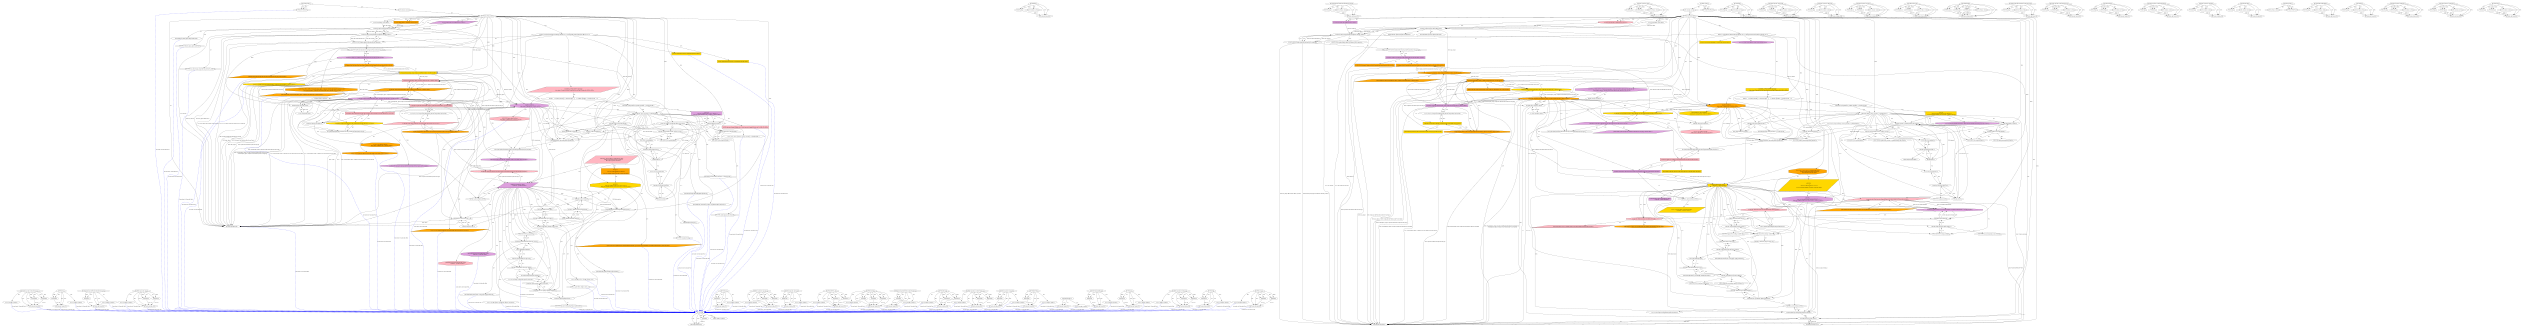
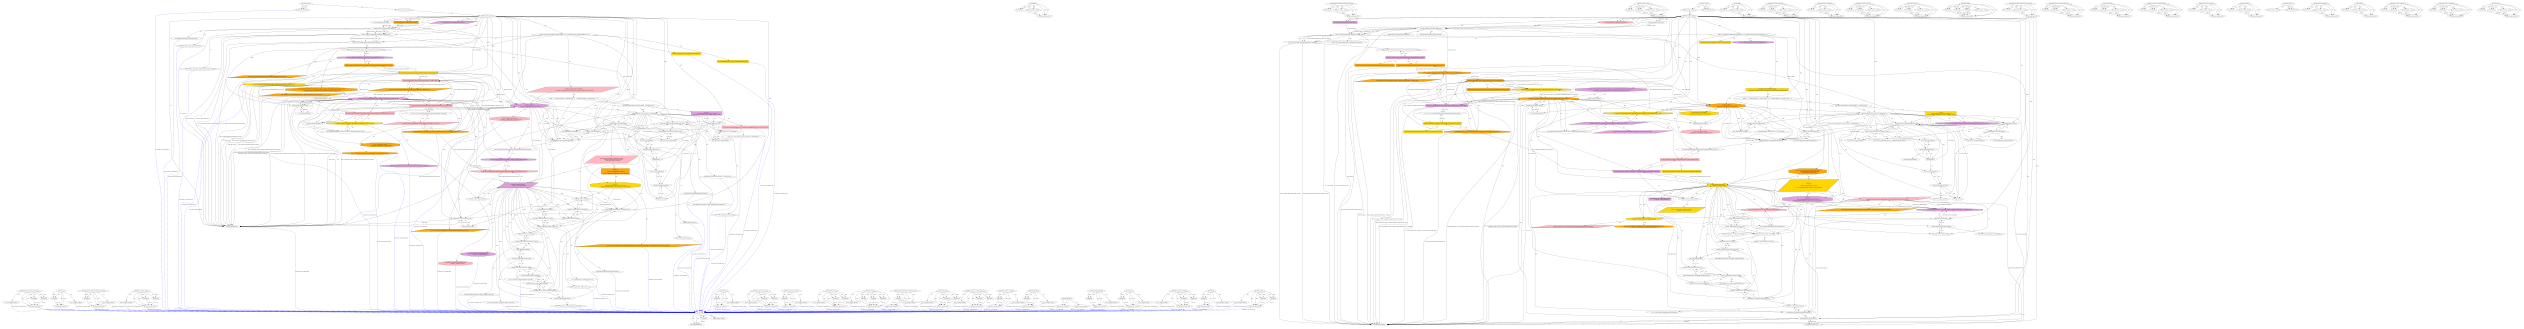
node "<(<operator>.fieldAccess,base::win)<SUB>23</SUB>>": fillcolor lightpink -> gold
